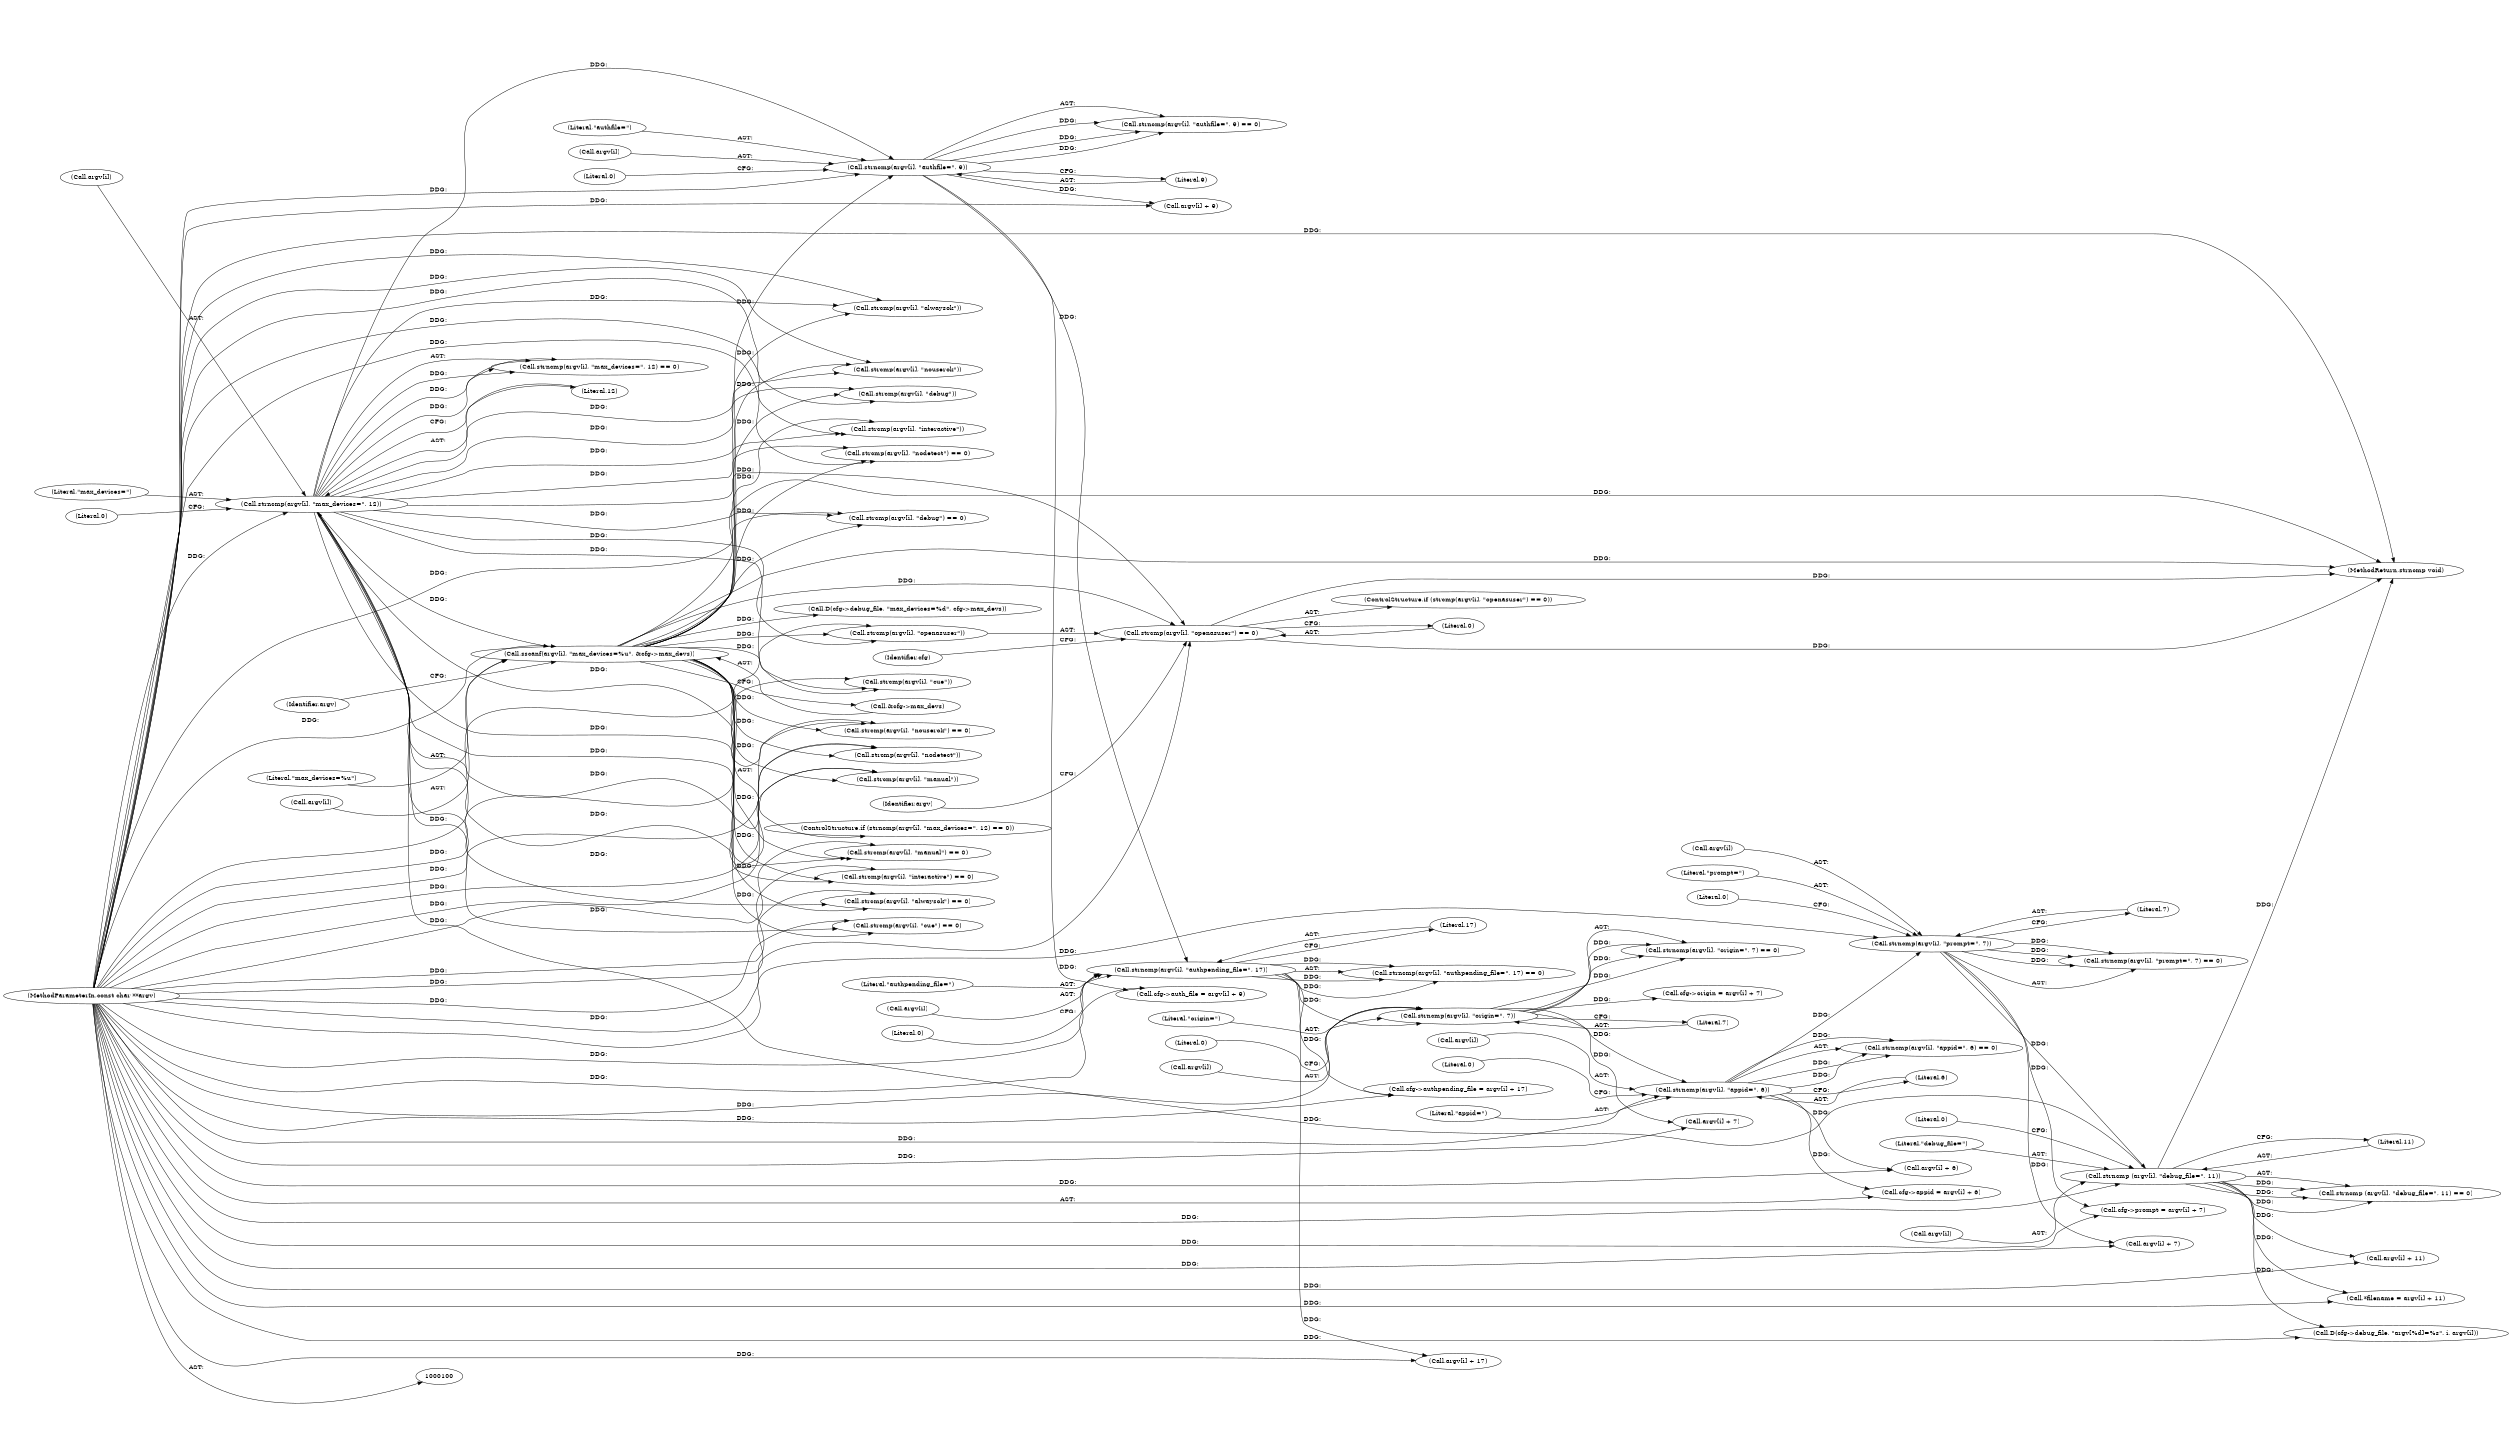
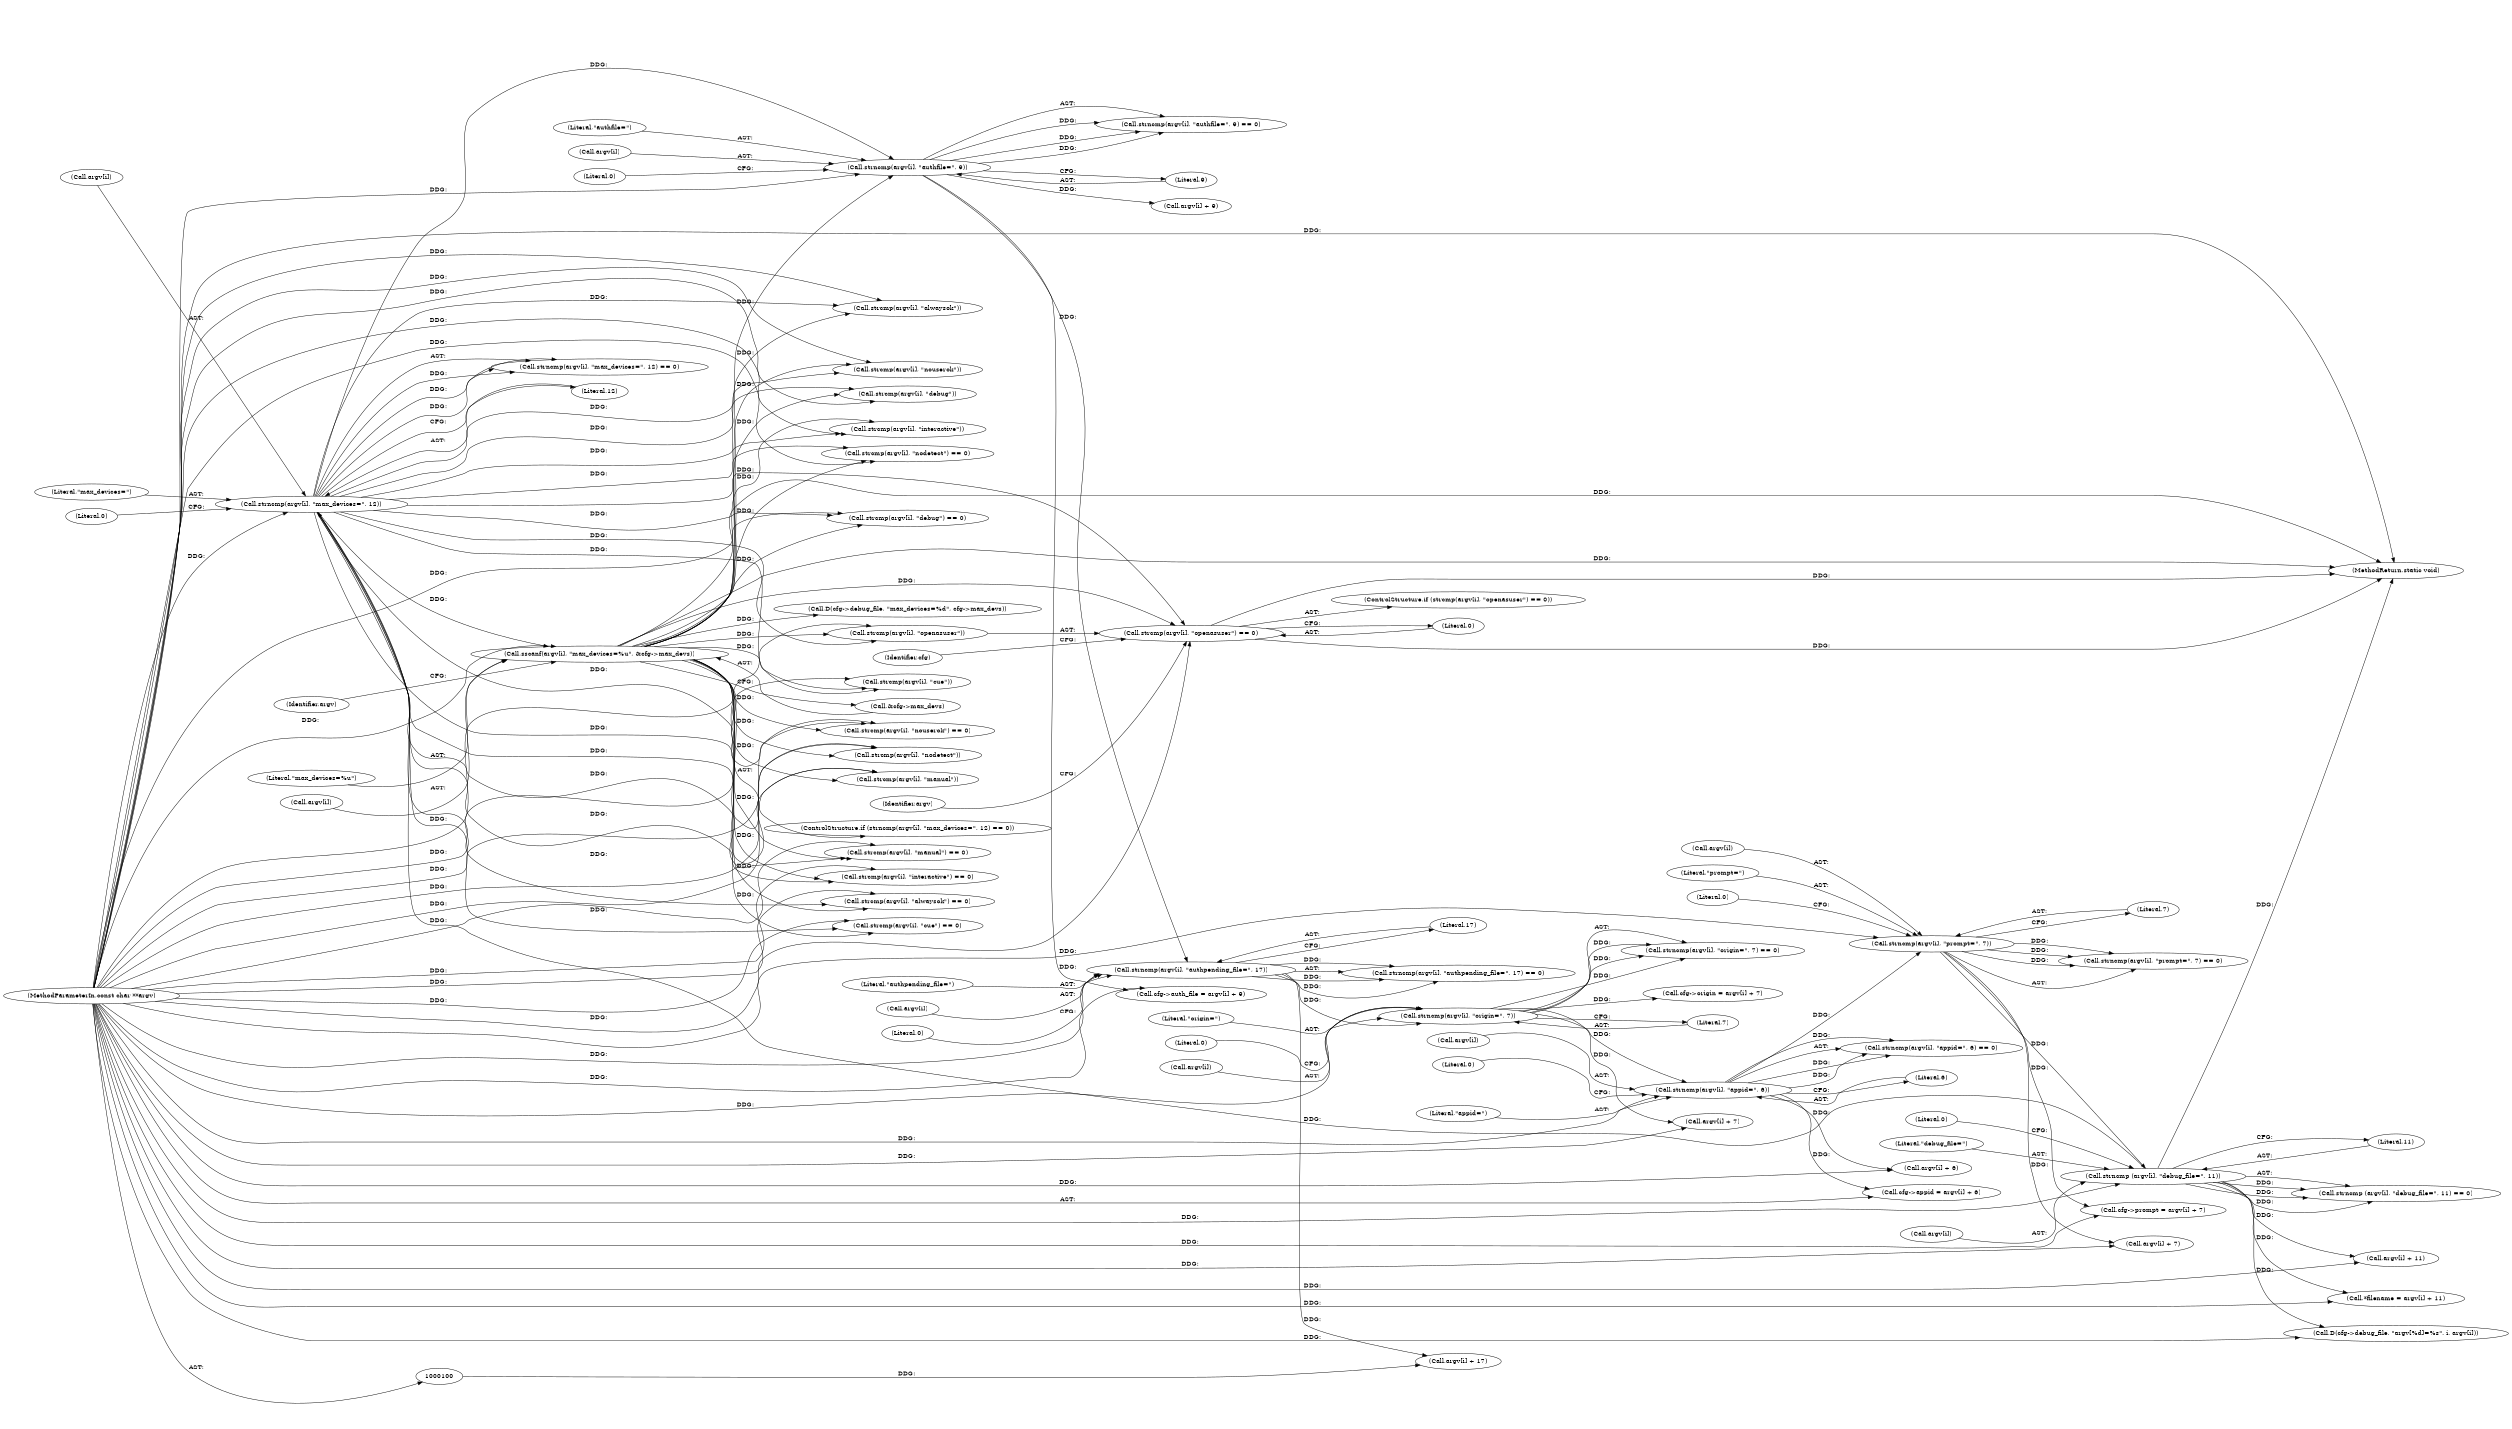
edge "(MethodParameterIn,const char **argv)" -> "(Call,argv[i] + 9)": removed, label "DDG:"
node "(MethodReturn,strncmp void)": label "(MethodReturn,strncmp void)" -> "(MethodReturn,static void)"
node "(Call,cfg->authpending_file = argv[i] + 17)": removed
edge "(MethodParameterIn,const char **argv)" -> "(Call,argv[i] + 17)": now "1000100" -> "(Call,argv[i] + 17)"
